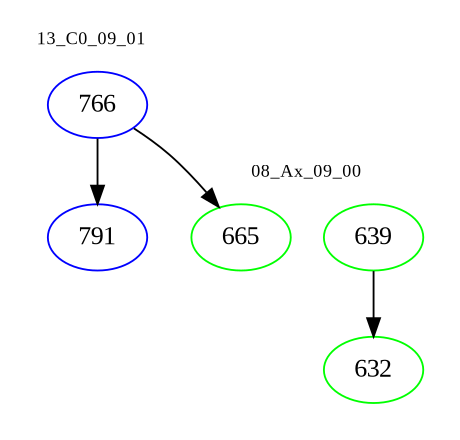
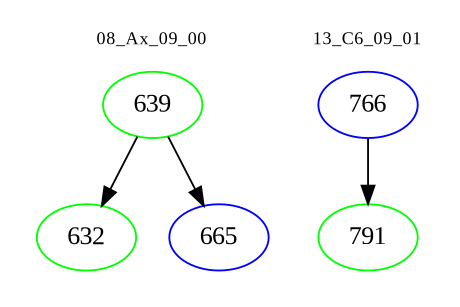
cluster "13_C0_09_01": label "13_C0_09_01" -> "13_C6_09_01"
edge "766" -> "665": now "639" -> "665"
node "791": color blue -> green
node "665": color green -> blue
